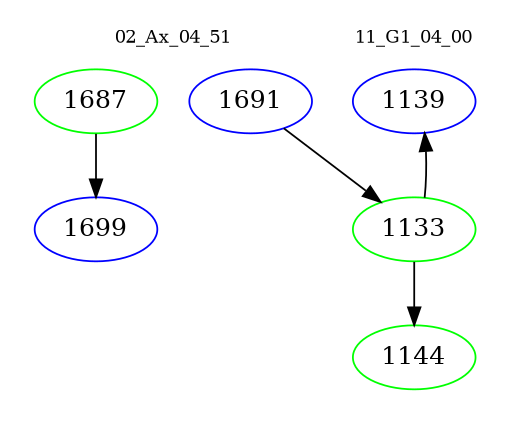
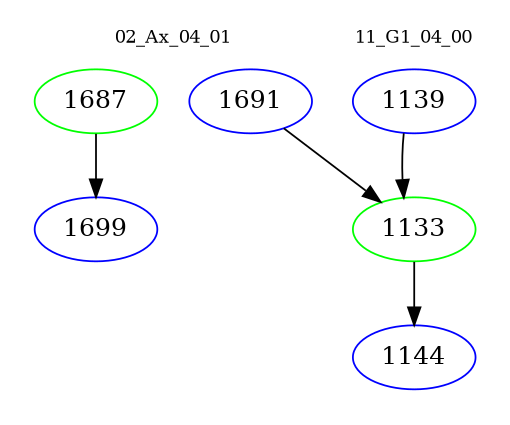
cluster "02_Ax_04_51": label "02_Ax_04_51" -> "02_Ax_04_01"
edge "1133" -> "1139": reversed
node "1144": color green -> blue
